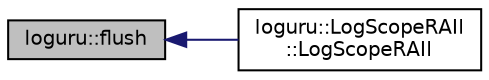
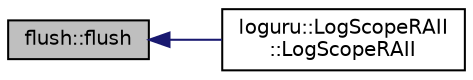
node "loguru::flush": label "loguru::flush" -> "flush::flush"
